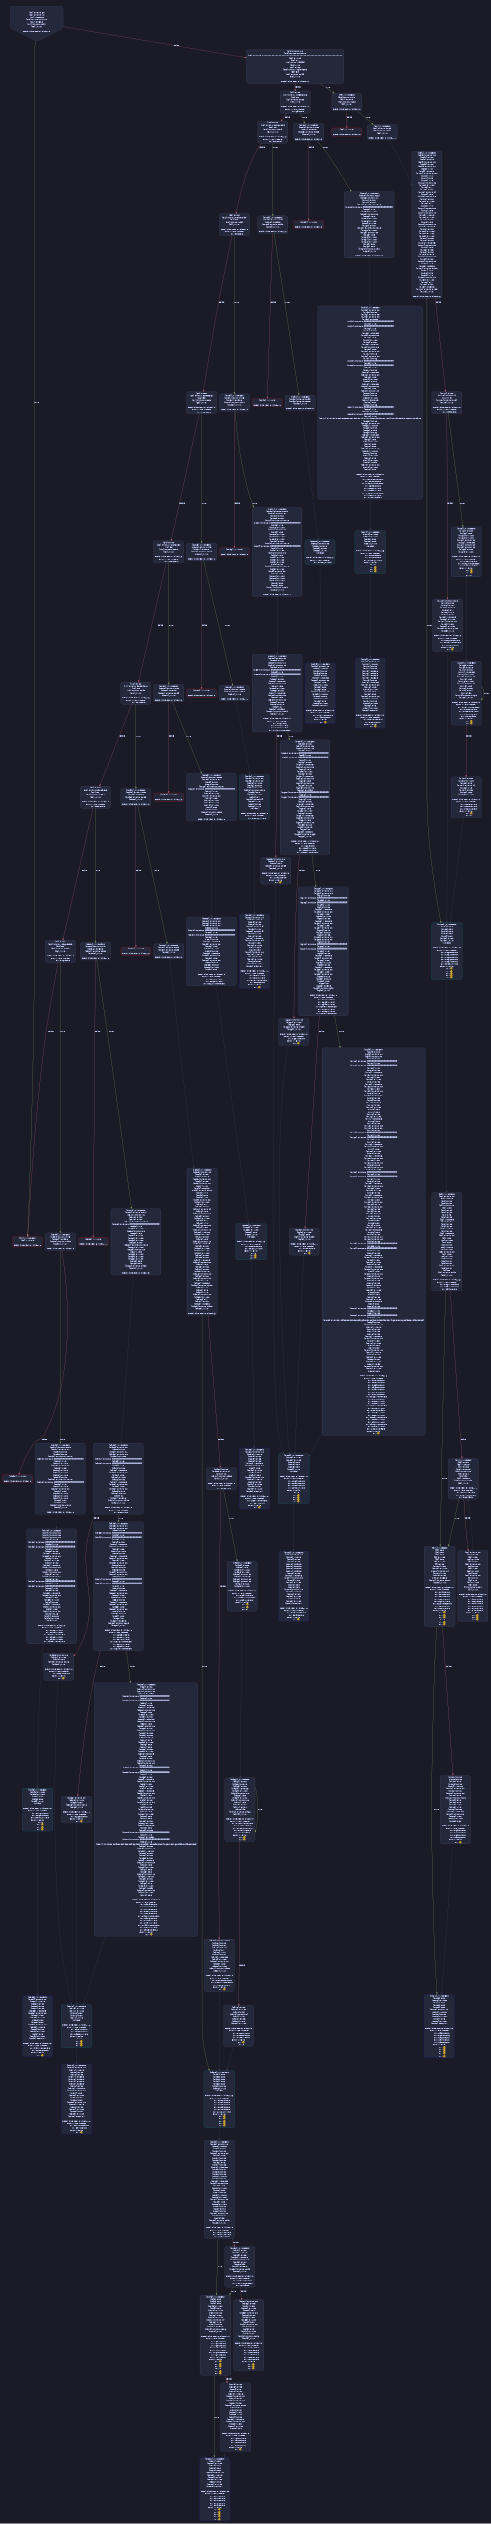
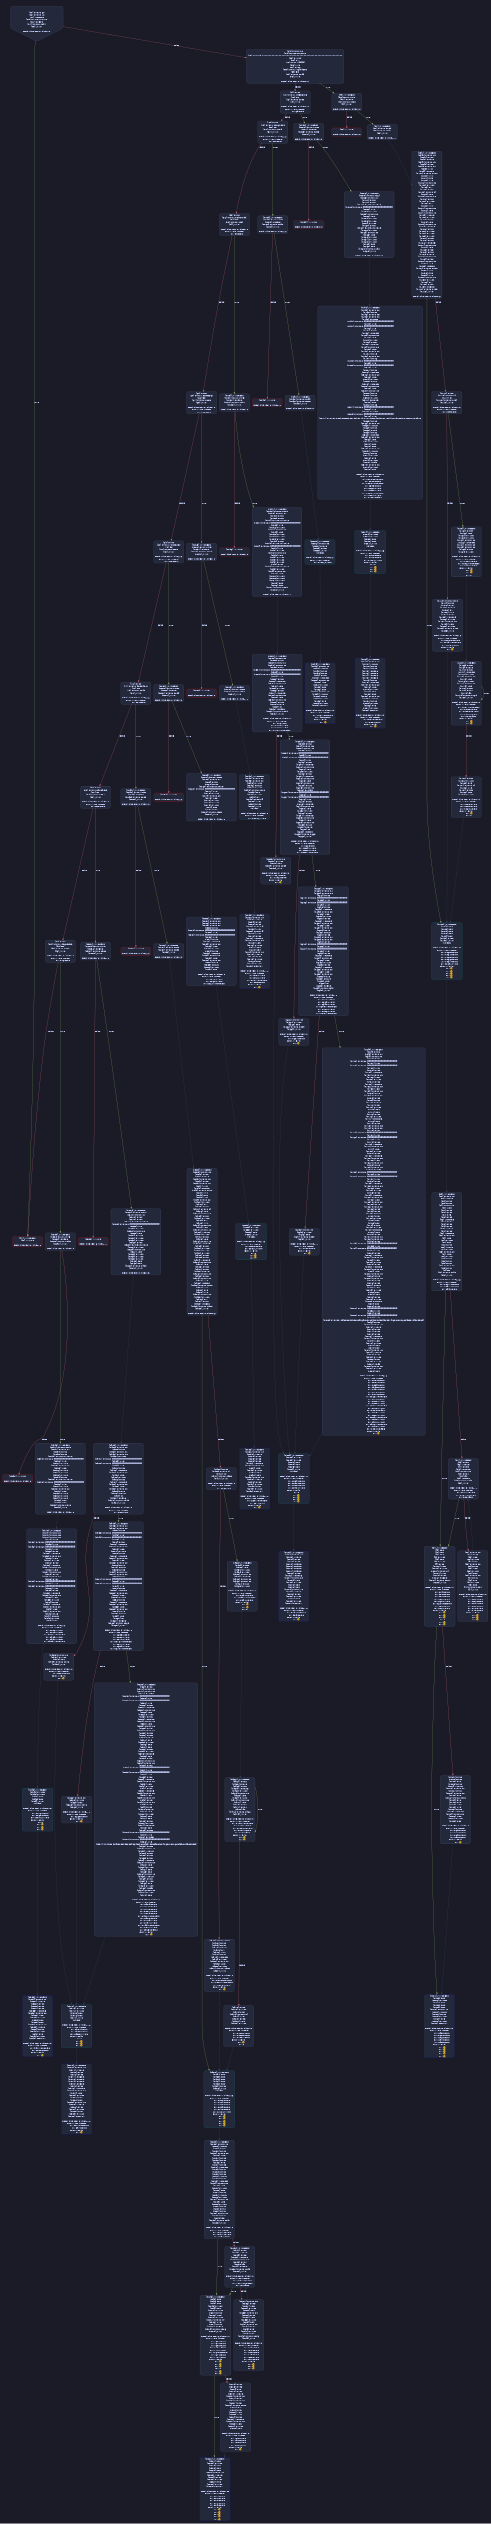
node "[0139] INVALID Stack size req: 0, sizeΔ: 0": label "[0139] INVALID Stack size req: 0, sizeΔ: 0" -> "[0139] INVALID Stack size cbb: 0, sizeΔ: 0"
